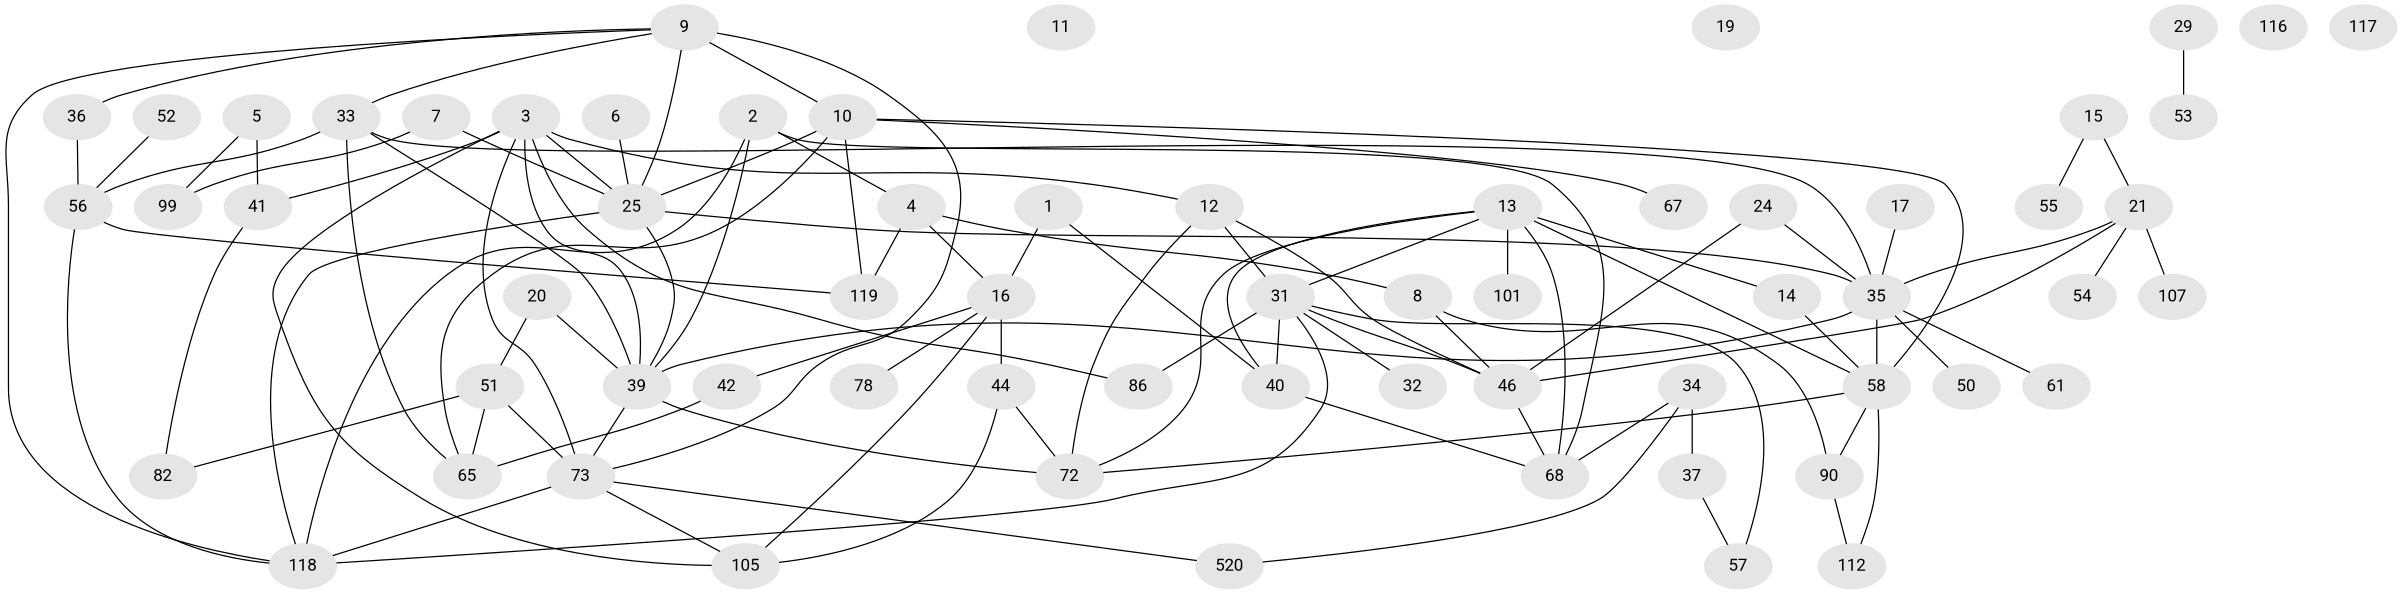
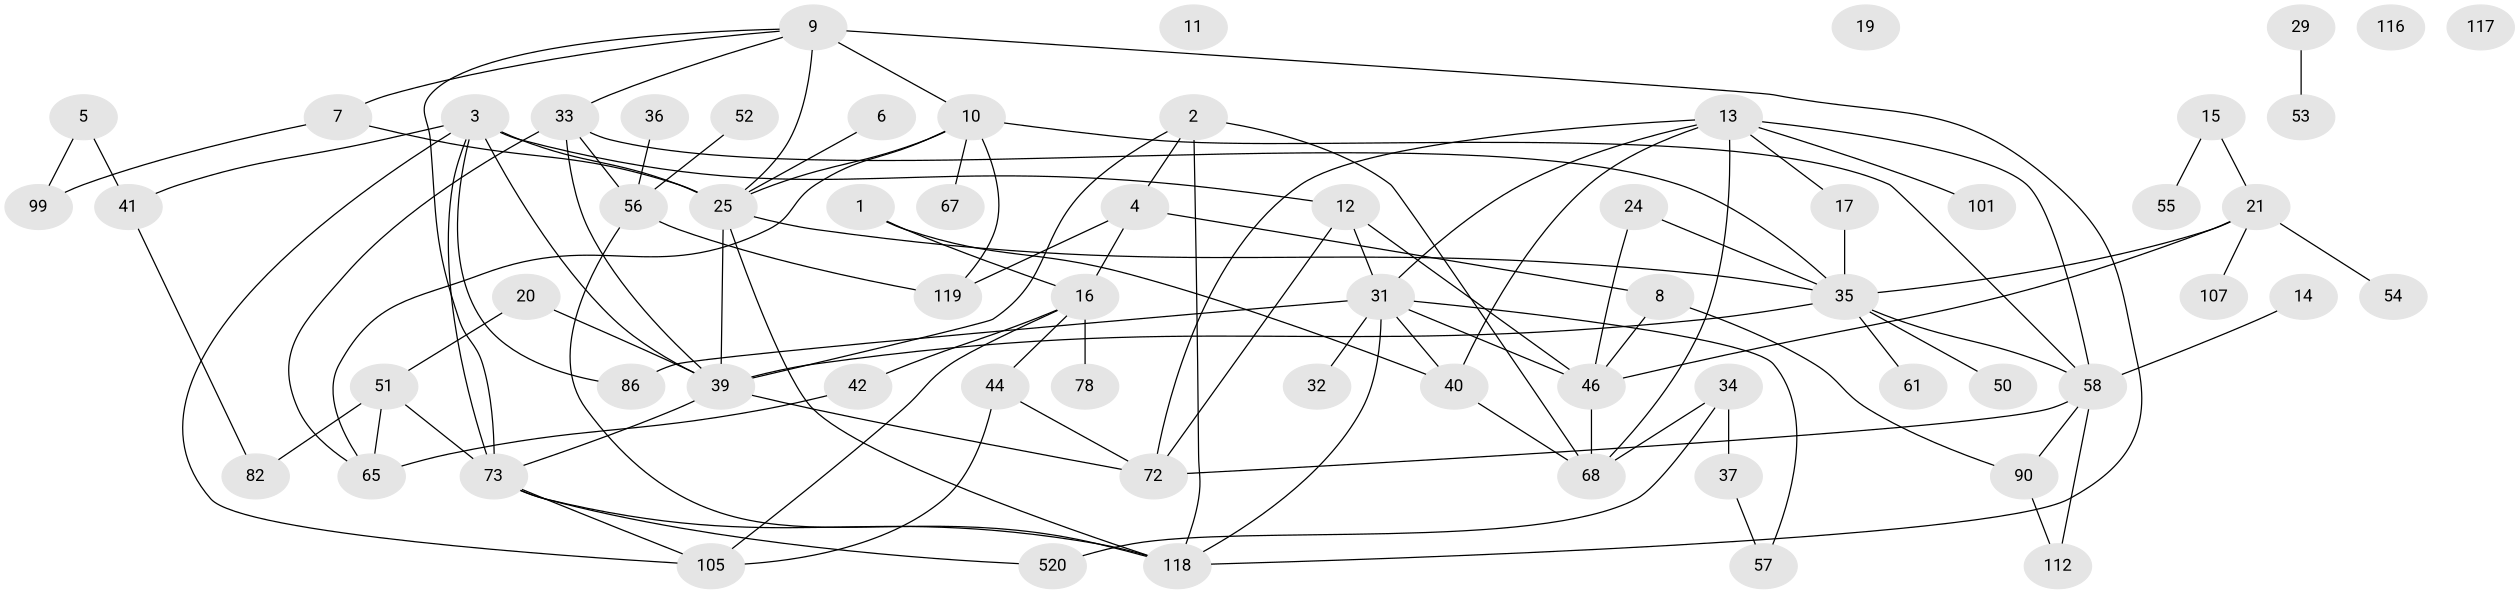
edge "9" -- "36": now "9" -- "7"
edge "13" -- "14": now "13" -- "17"
